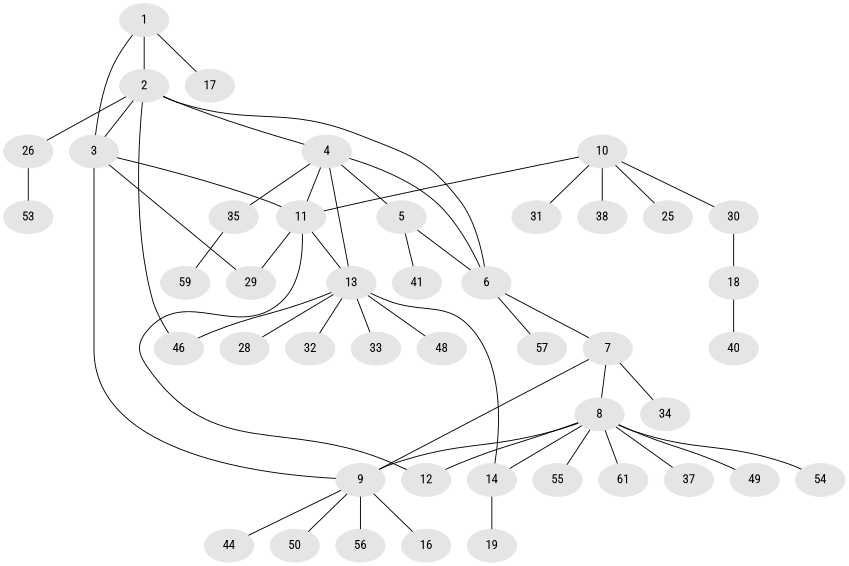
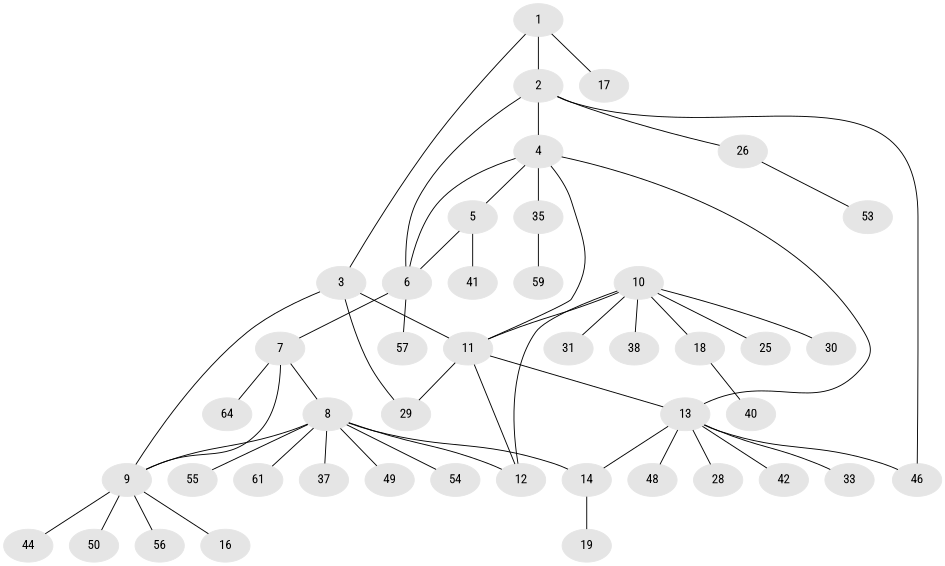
edge "2" -- "3": removed
edge "30" -- "18": now "10" -- "18"
node "32": label "32" -> "42"
edge "10" -- "12": added
node "34": label "34" -> "64"
